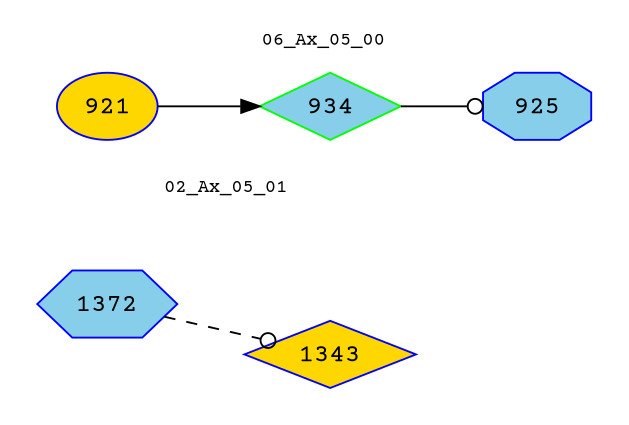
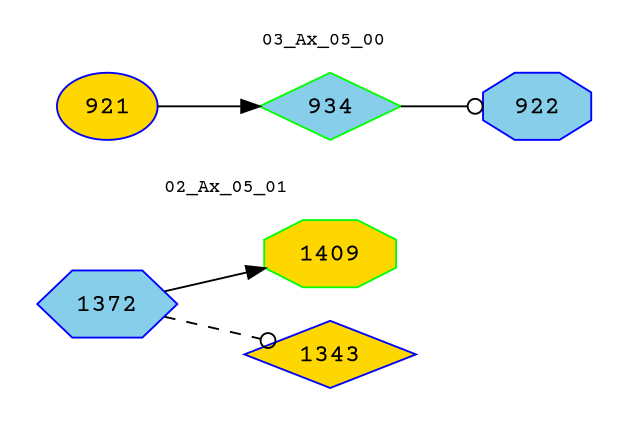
cluster "06_Ax_05_00": label "06_Ax_05_00" -> "03_Ax_05_00"
node "925": label "925" -> "922"
node "1409": added
